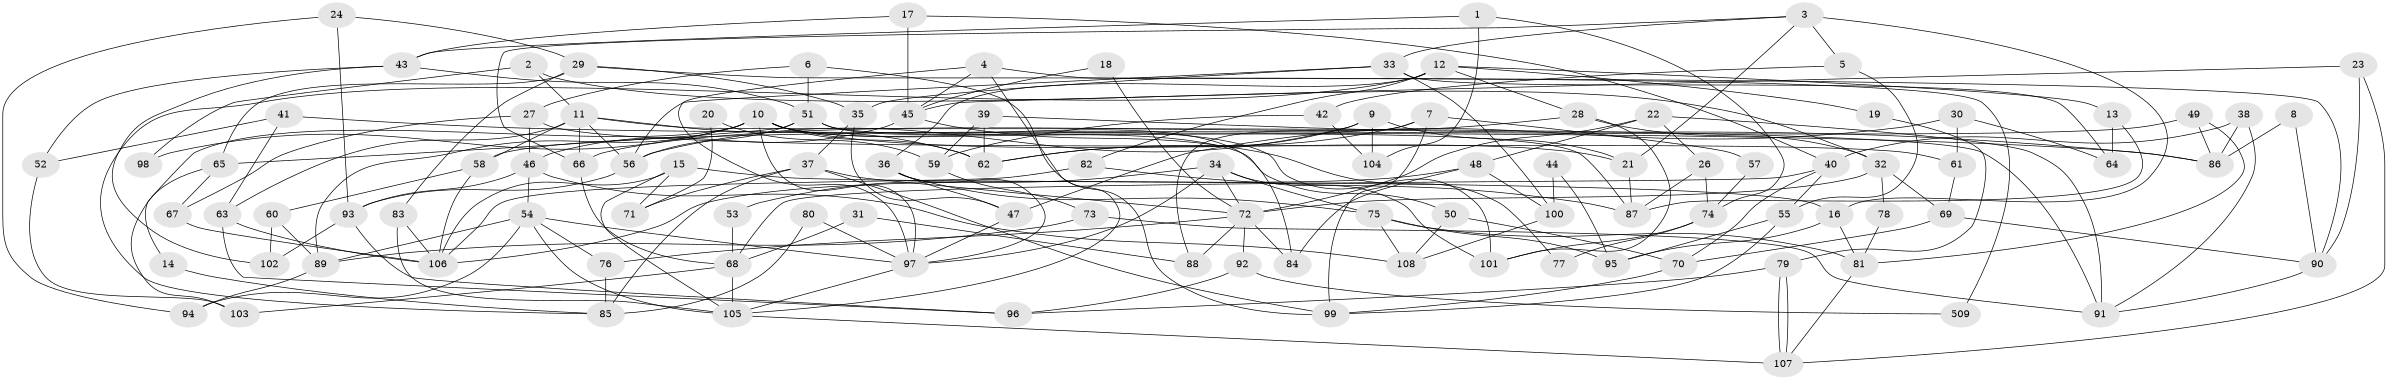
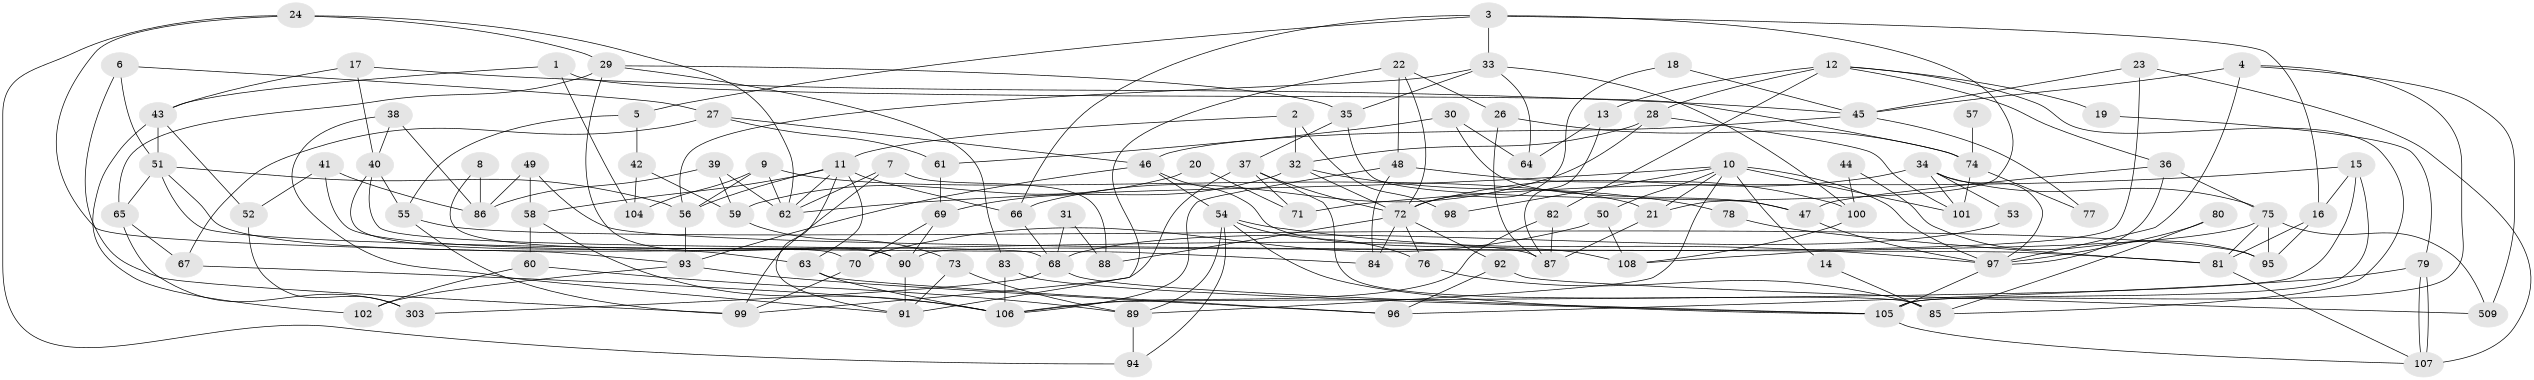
edge "24" -- "62": added
edge "7" -- "57": removed
edge "75" -- "509": added
node "103": label "103" -> "303"
